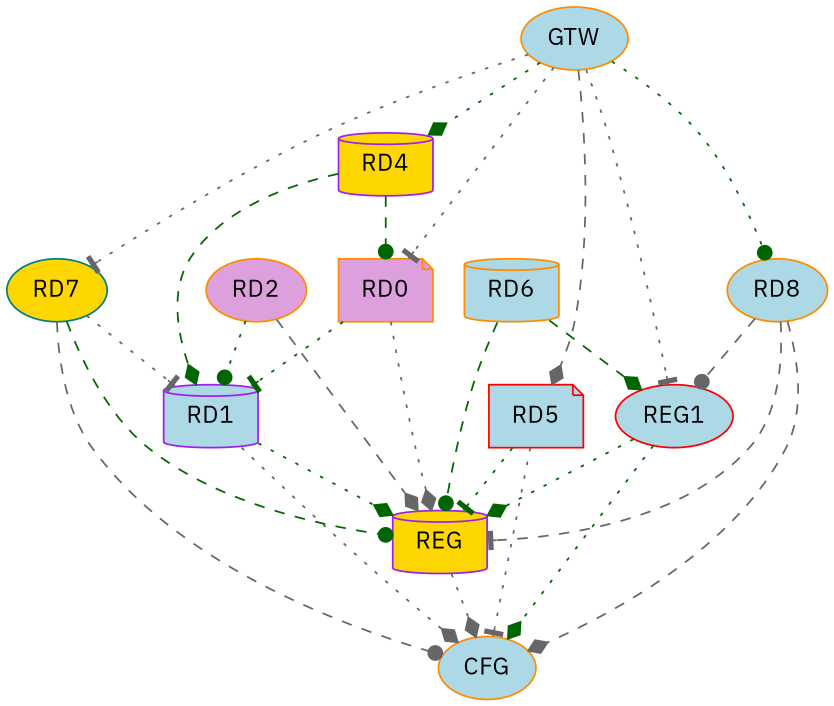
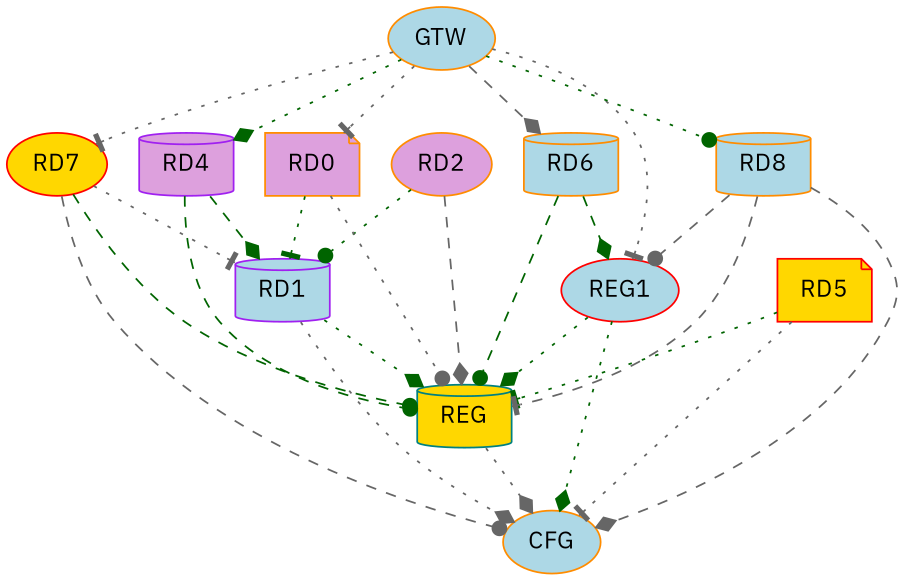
node "RD4": fillcolor gold -> plum
edge "GTW" -> "RD5": now "GTW" -> "RD6"
edge "RD4" -> "RD0": now "RD4" -> "REG"
node "RD7": color teal -> red
node "RD8": shape ellipse -> cylinder
edge "RD0" -> "REG": arrowhead diamond -> dot
node "RD5": fillcolor lightblue -> gold
node "REG": color purple -> teal
